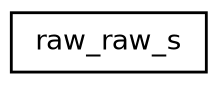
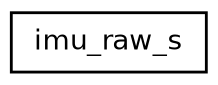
node "raw_raw_s": label "raw_raw_s" -> "imu_raw_s"
